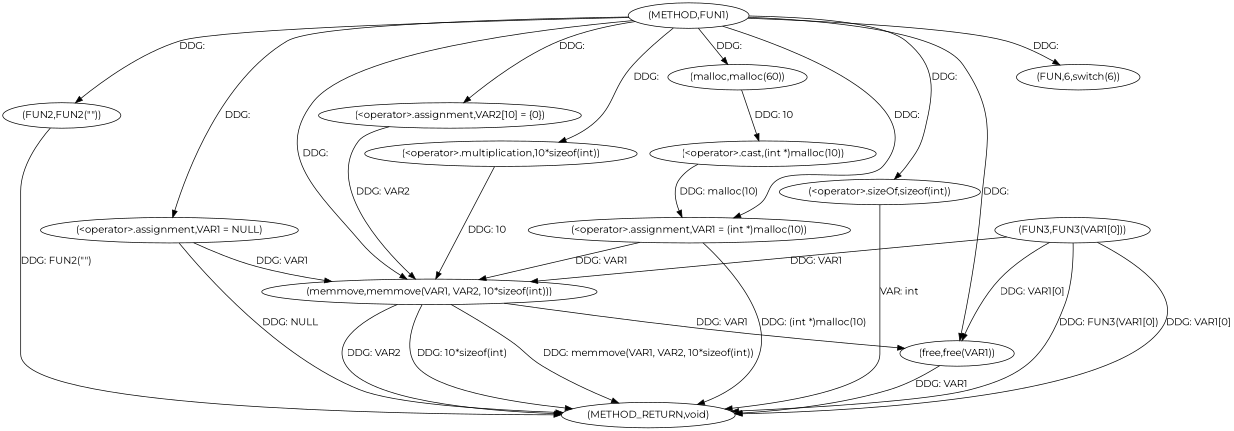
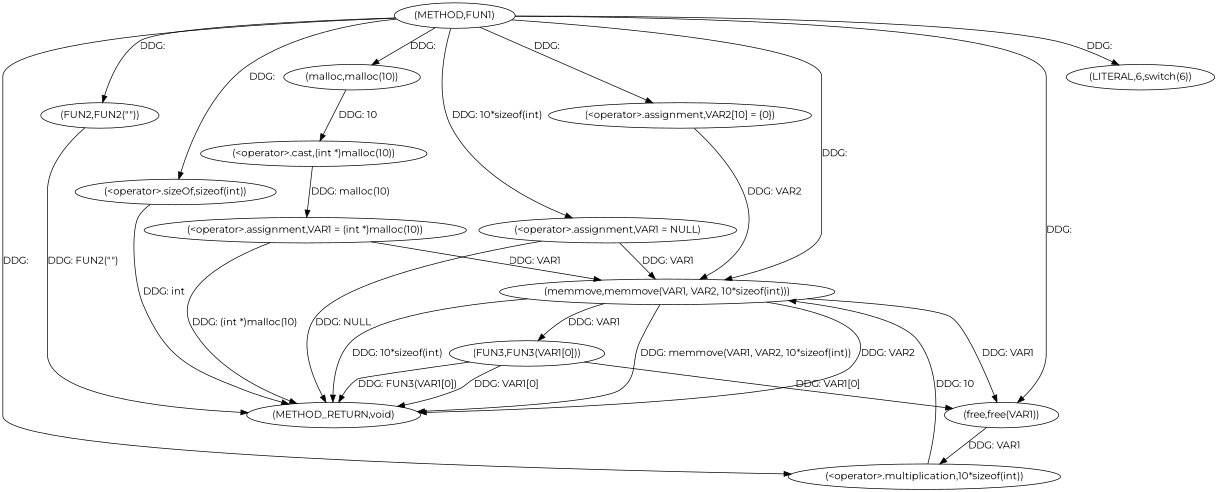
node "(malloc,malloc(60))": label "(malloc,malloc(60))" -> "(malloc,malloc(10))"
node "(FUN,6,switch(6))": label "(FUN,6,switch(6))" -> "(LITERAL,6,switch(6))"
edge "(METHOD,FUN1)" -> "(<operator>.assignment,VAR1 = NULL)": label "DDG: " -> "DDG: 10*sizeof(int)"
edge "(METHOD,FUN1)" -> "(<operator>.assignment,VAR1 = (int *)malloc(10))": removed, label "DDG:"
edge "(FUN3,FUN3(VAR1[0]))" -> "(memmove,memmove(VAR1, VAR2, 10*sizeof(int)))": reversed
edge "(<operator>.sizeOf,sizeof(int))" -> "(METHOD_RETURN,void)": label "VAR: int" -> "DDG: int"
edge "(free,free(VAR1))" -> "(METHOD_RETURN,void)": now "(free,free(VAR1))" -> "(<operator>.multiplication,10*sizeof(int))"
